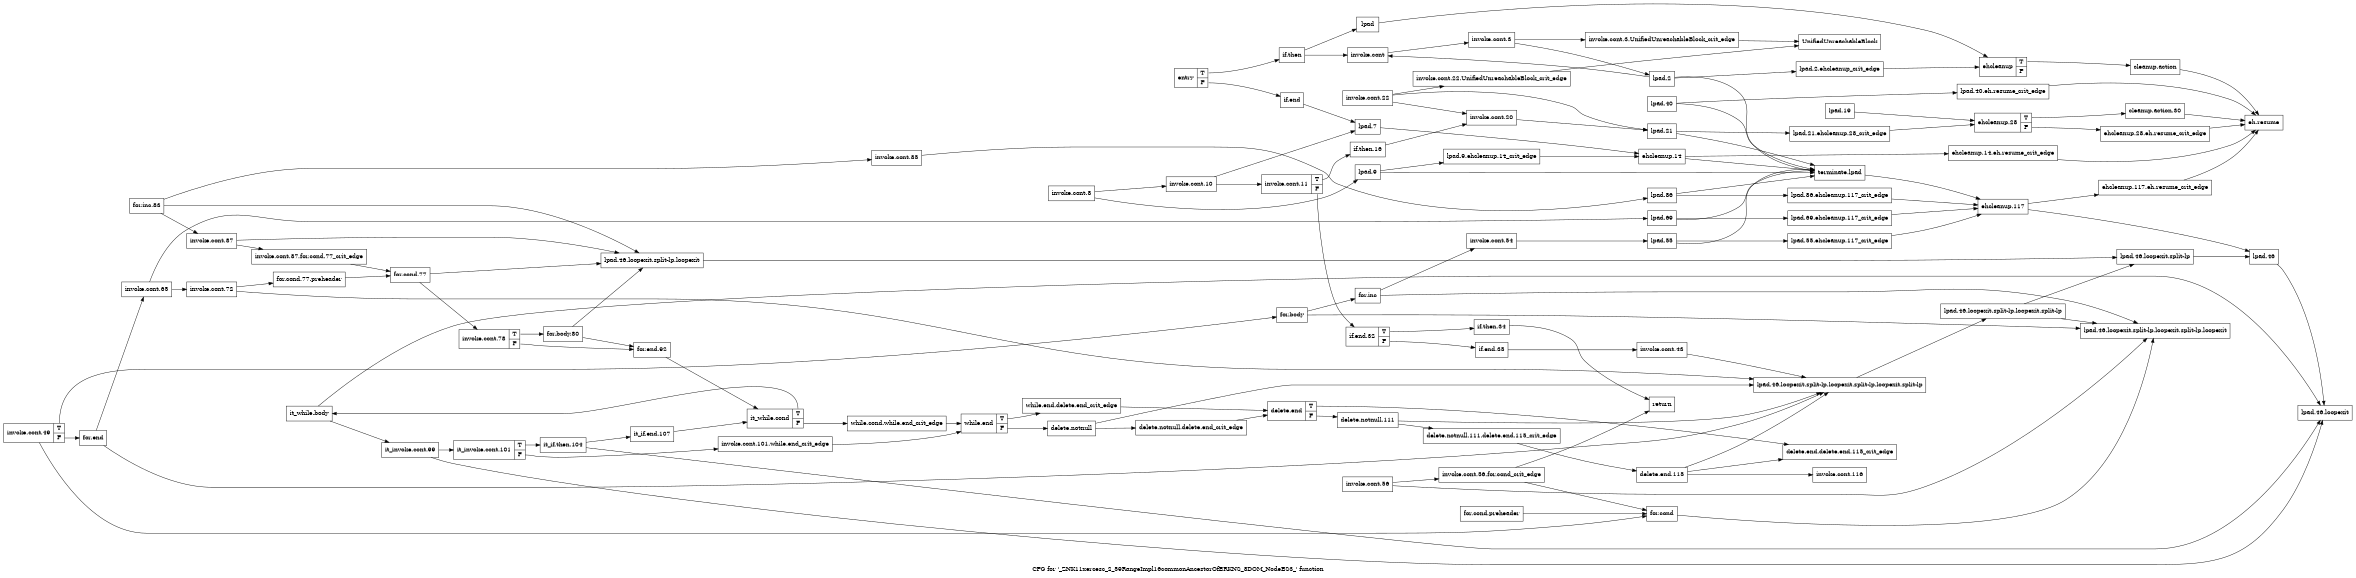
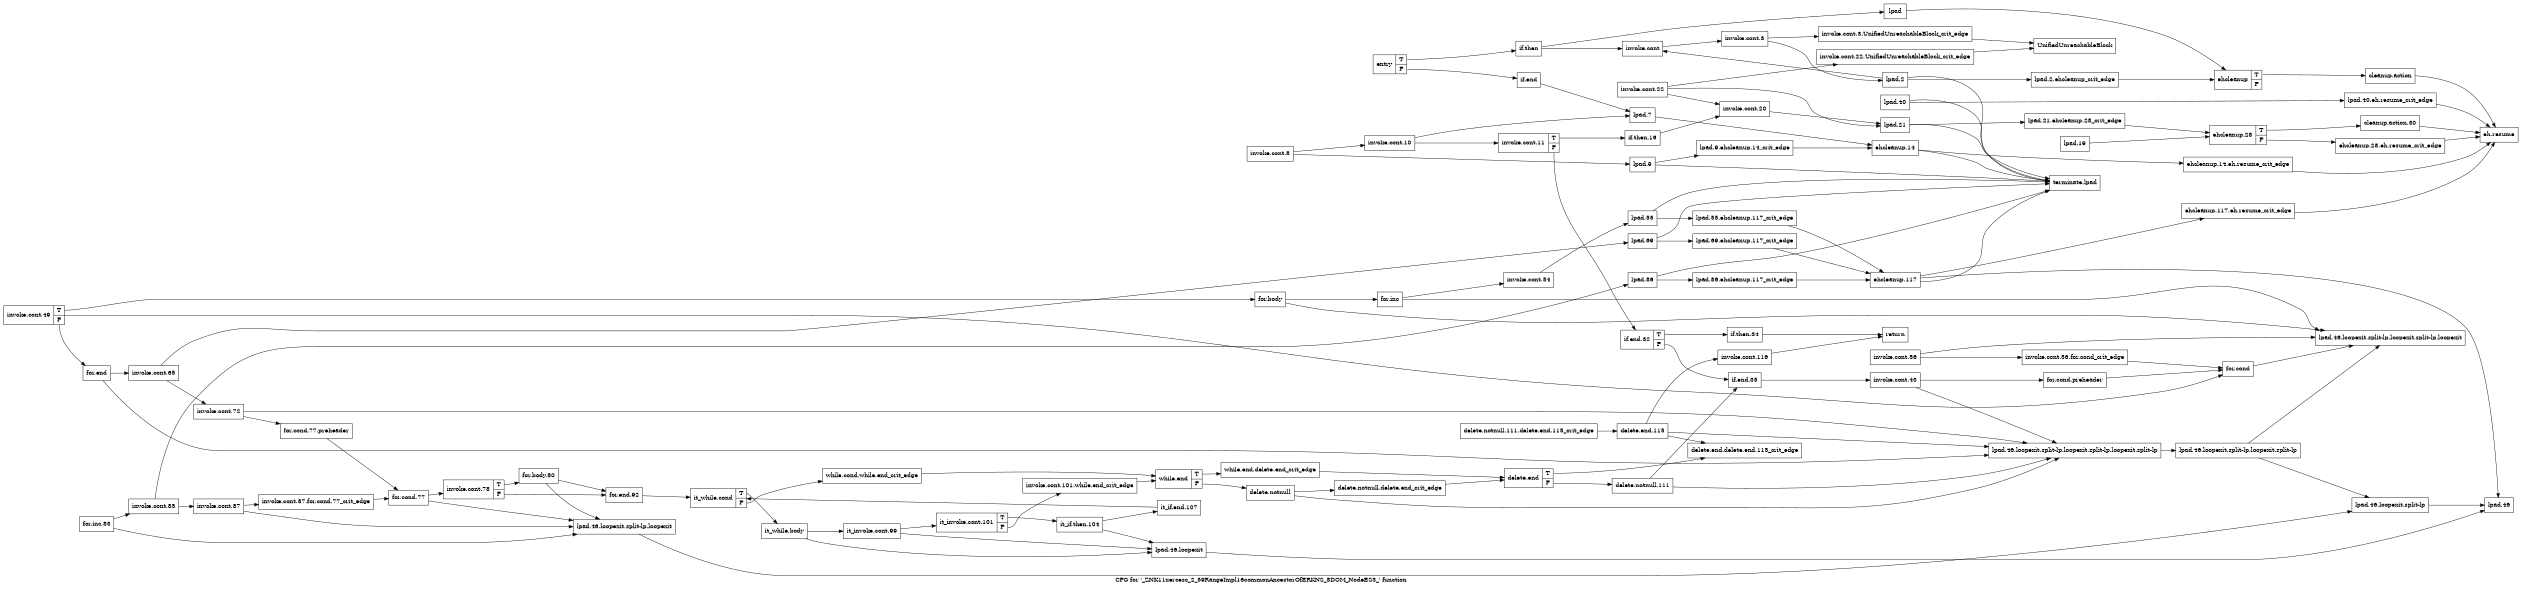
edge "terminate.lpad" -> "ehcleanup.117": reversed
edge "for.inc.83" -> "invoke.cont.87": now "invoke.cont.85" -> "invoke.cont.87"
edge "lpad.46" -> "lpad.46.loopexit": reversed
edge "invoke.cont.43" -> "for.cond.preheader": added
edge "delete.notnull.111" -> "delete.notnull.111.delete.end.115_crit_edge": now "delete.notnull.111" -> "if.end.35"
edge "invoke.cont.56.for.cond_crit_edge" -> "return": now "invoke.cont.116" -> "return"
